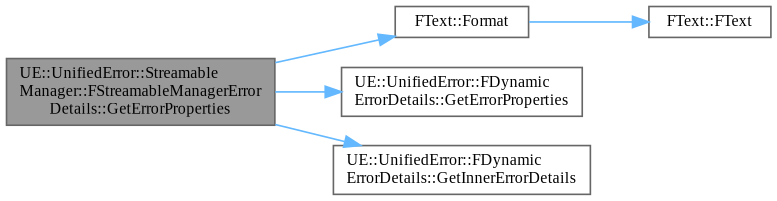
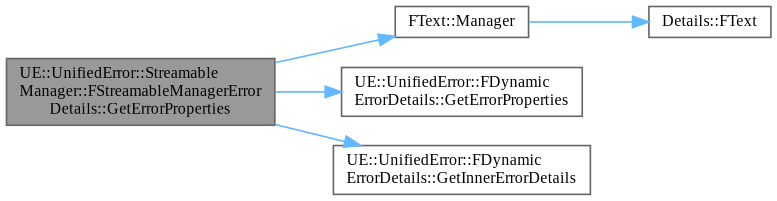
node "FText::Format": label "FText::Format" -> "FText::Manager"
node "FText::FText": label "FText::FText" -> "Details::FText"
